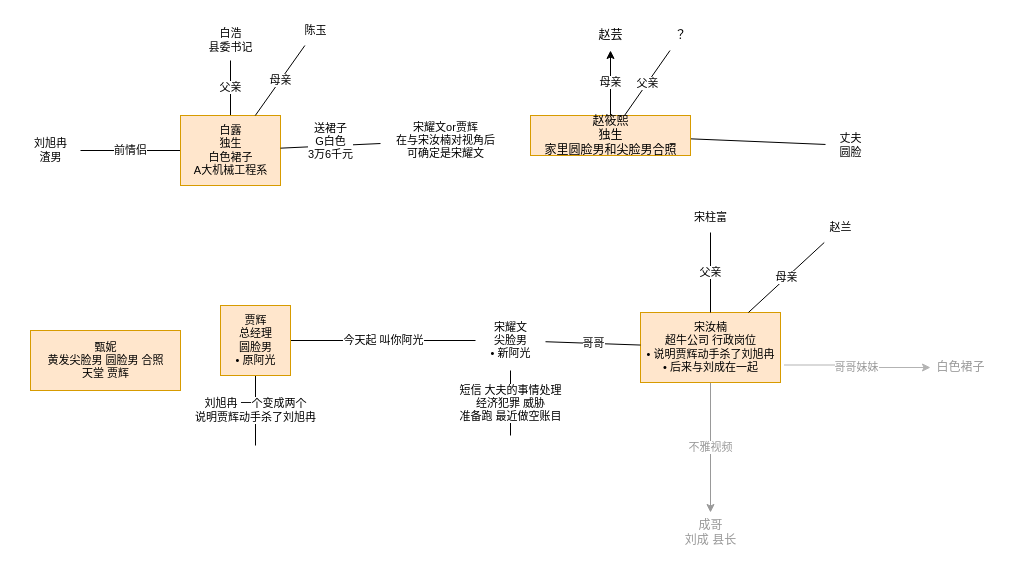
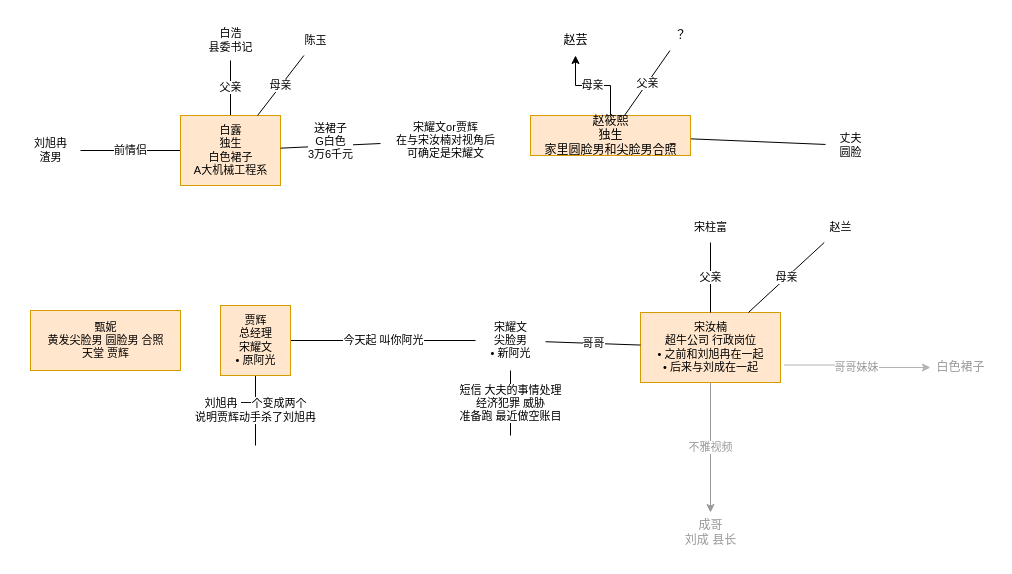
node "陈玉": moved (316, 31) -> (316, 41)
node "赵芸": moved (611, 36) -> (576, 41)
node "宋柱富": moved (711, 218) -> (711, 228)
node "贾辉 总经理 圆脸男 • 原阿光": label "贾辉 总经理 圆脸男 • 原阿光" -> "贾辉 总经理 宋耀文 • 原阿光"
node "宋汝楠 超牛公司 行政岗位 • 说明贾辉动手杀了刘旭冉 • 后来与刘成在一起": label "宋汝楠 超牛公司 行政岗位 • 说明贾辉动手杀了刘旭冉 • 后来与刘成在一起" -> "宋汝楠 超牛公司 行政岗位 • 之前和刘旭冉在一起 • 后来与刘成在一起"
node "甄妮 黄发尖脸男 圆脸男 合照 天堂 贾辉": moved (106, 361) -> (106, 341)
